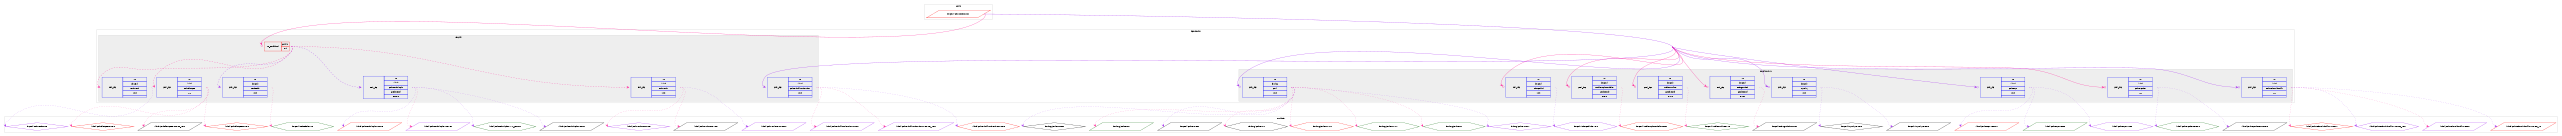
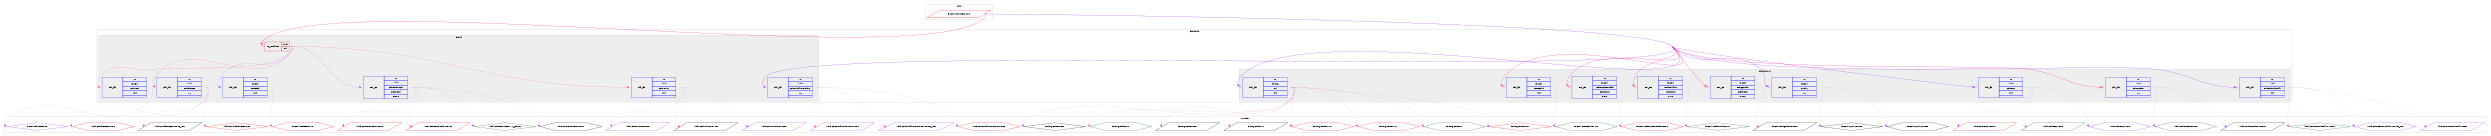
node "use_conditional": text "positive" -> "version"
node "virtual/perl-File-Spec-3.670.0": shape diamond -> hexagon
node "virtual/perl-File-Spec-3.830.100_rc-r4": label "virtual/perl-File-Spec-3.830.100_rc-r4" -> "virtual/perl-File-Spec-3.630.100_rc-r4"
node "virtual/perl-File-Spec-3.740.0": label "virtual/perl-File-Spec-3.740.0" -> "virtual/positive-File-Spec-3.740.0"
node "dev-perl/Test-Fatal-0.14.0": color darkgreen -> red
node "virtual/perl-Test-Simple-1.302.133": color purple -> red
node "virtual/perl-Test-Simple-1.1.14_p522-r2": shape hexagon -> diamond
node "virtual/perl-Test-Simple-1.302.96": shape parallelogram -> hexagon
node "virtual/perl-version-0.992.300": shape diamond -> parallelogram
node "dev-lang/perl-5.28.0": shape parallelogram -> hexagon
node "dev-pack/perl-5.26.9999": label "dev-pack/perl-5.26.9999" -> "dev-lang/perl-5.26.9999"
node "dev-lang/perl-5.26.2": shape hexagon -> parallelogram
node "dev-lang/perl-5.26.1-r1": color darkgreen -> red
node "dev-lang/perl-5.24.3-r1": color purple -> red
node "dev-perl/Data-OptList-0.110.0": color purple -> darkgreen
node "dev-perl/Try-Tiny-0.300.0": shape parallelogram -> hexagon
node "virtual/perl-Scalar-List-Utils-1.460.0-r1": color red -> darkgreen
node "virtual/perl-Scalar-List-Utils-1.460.200_rc": removed
